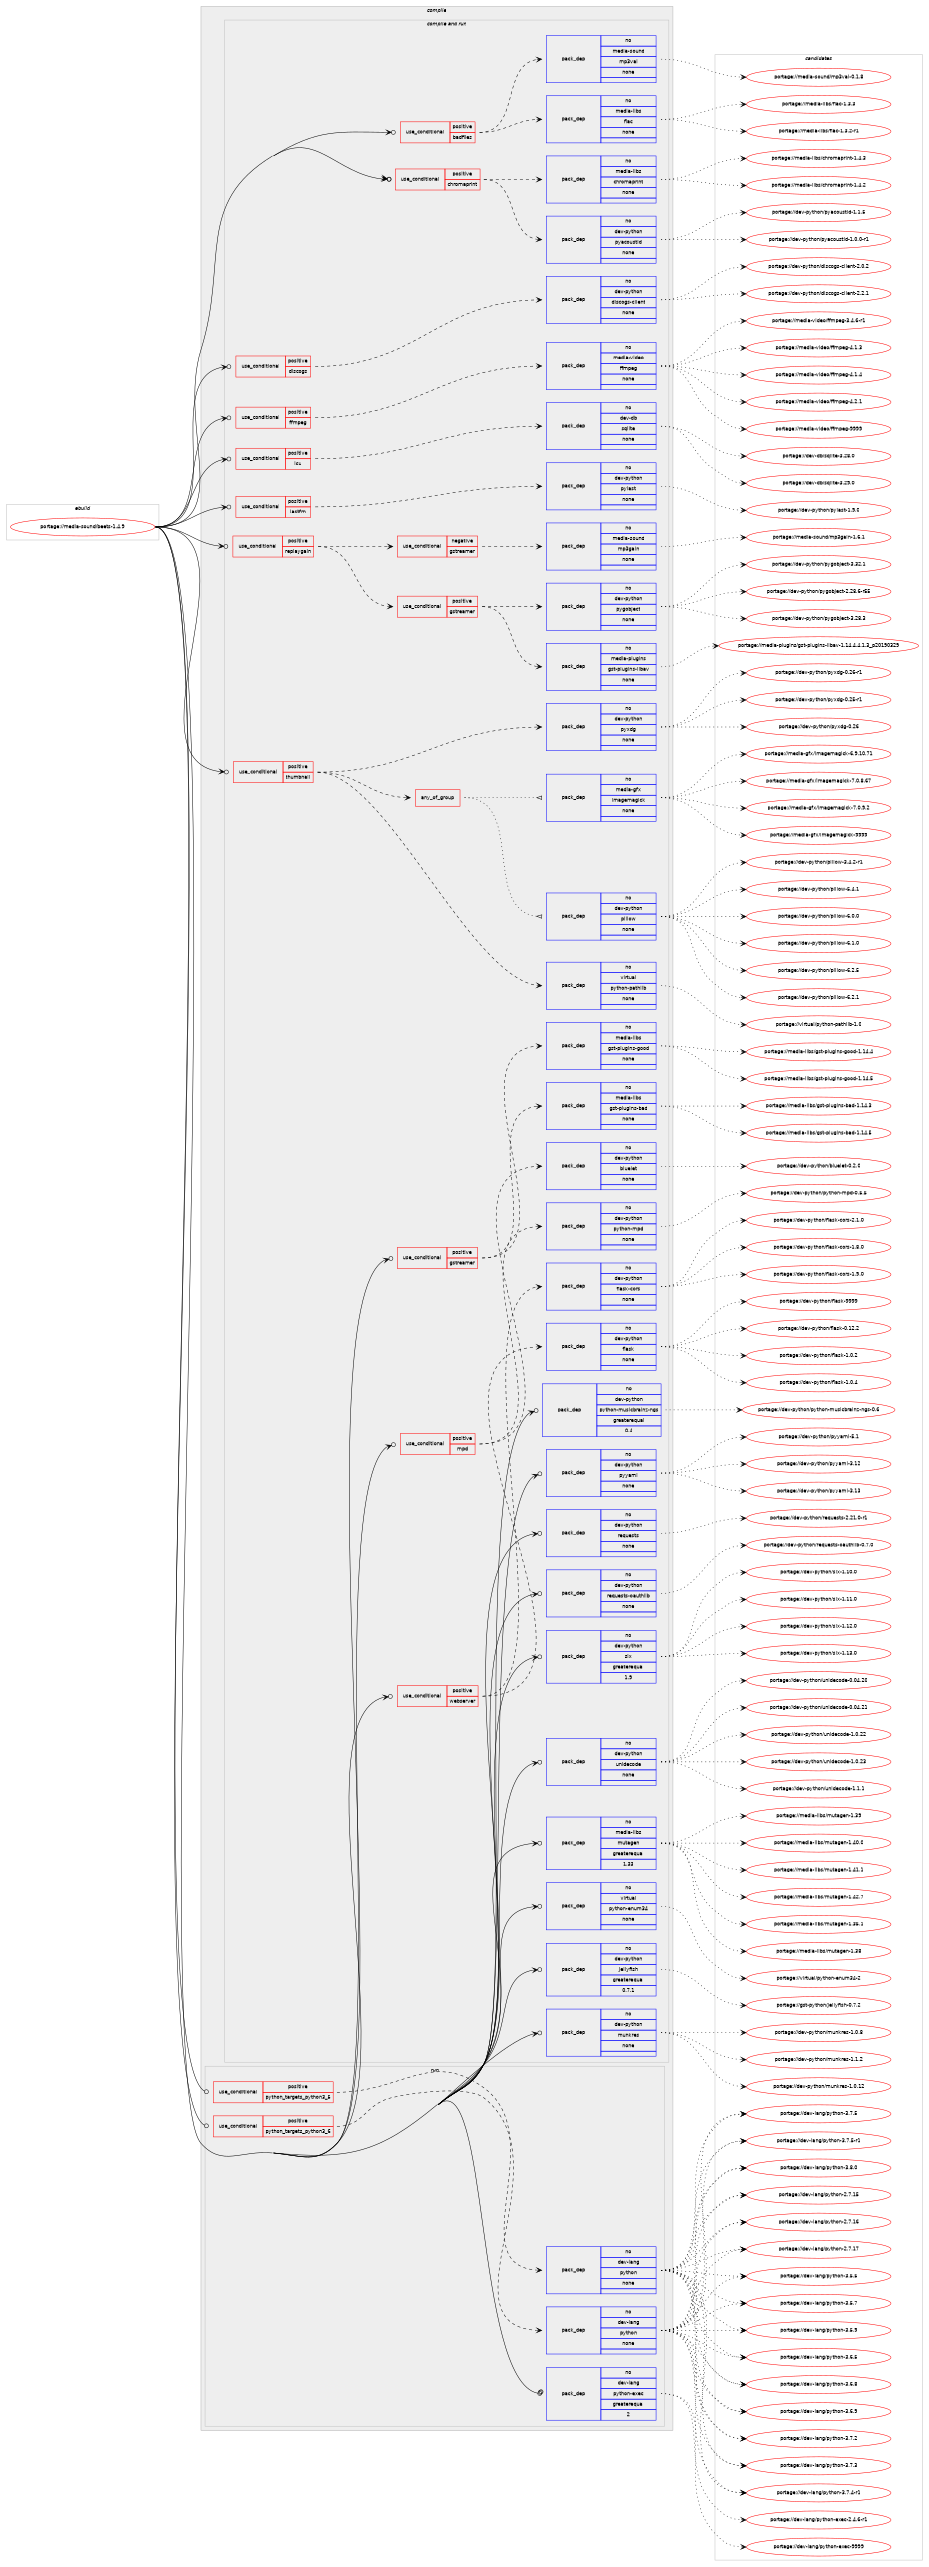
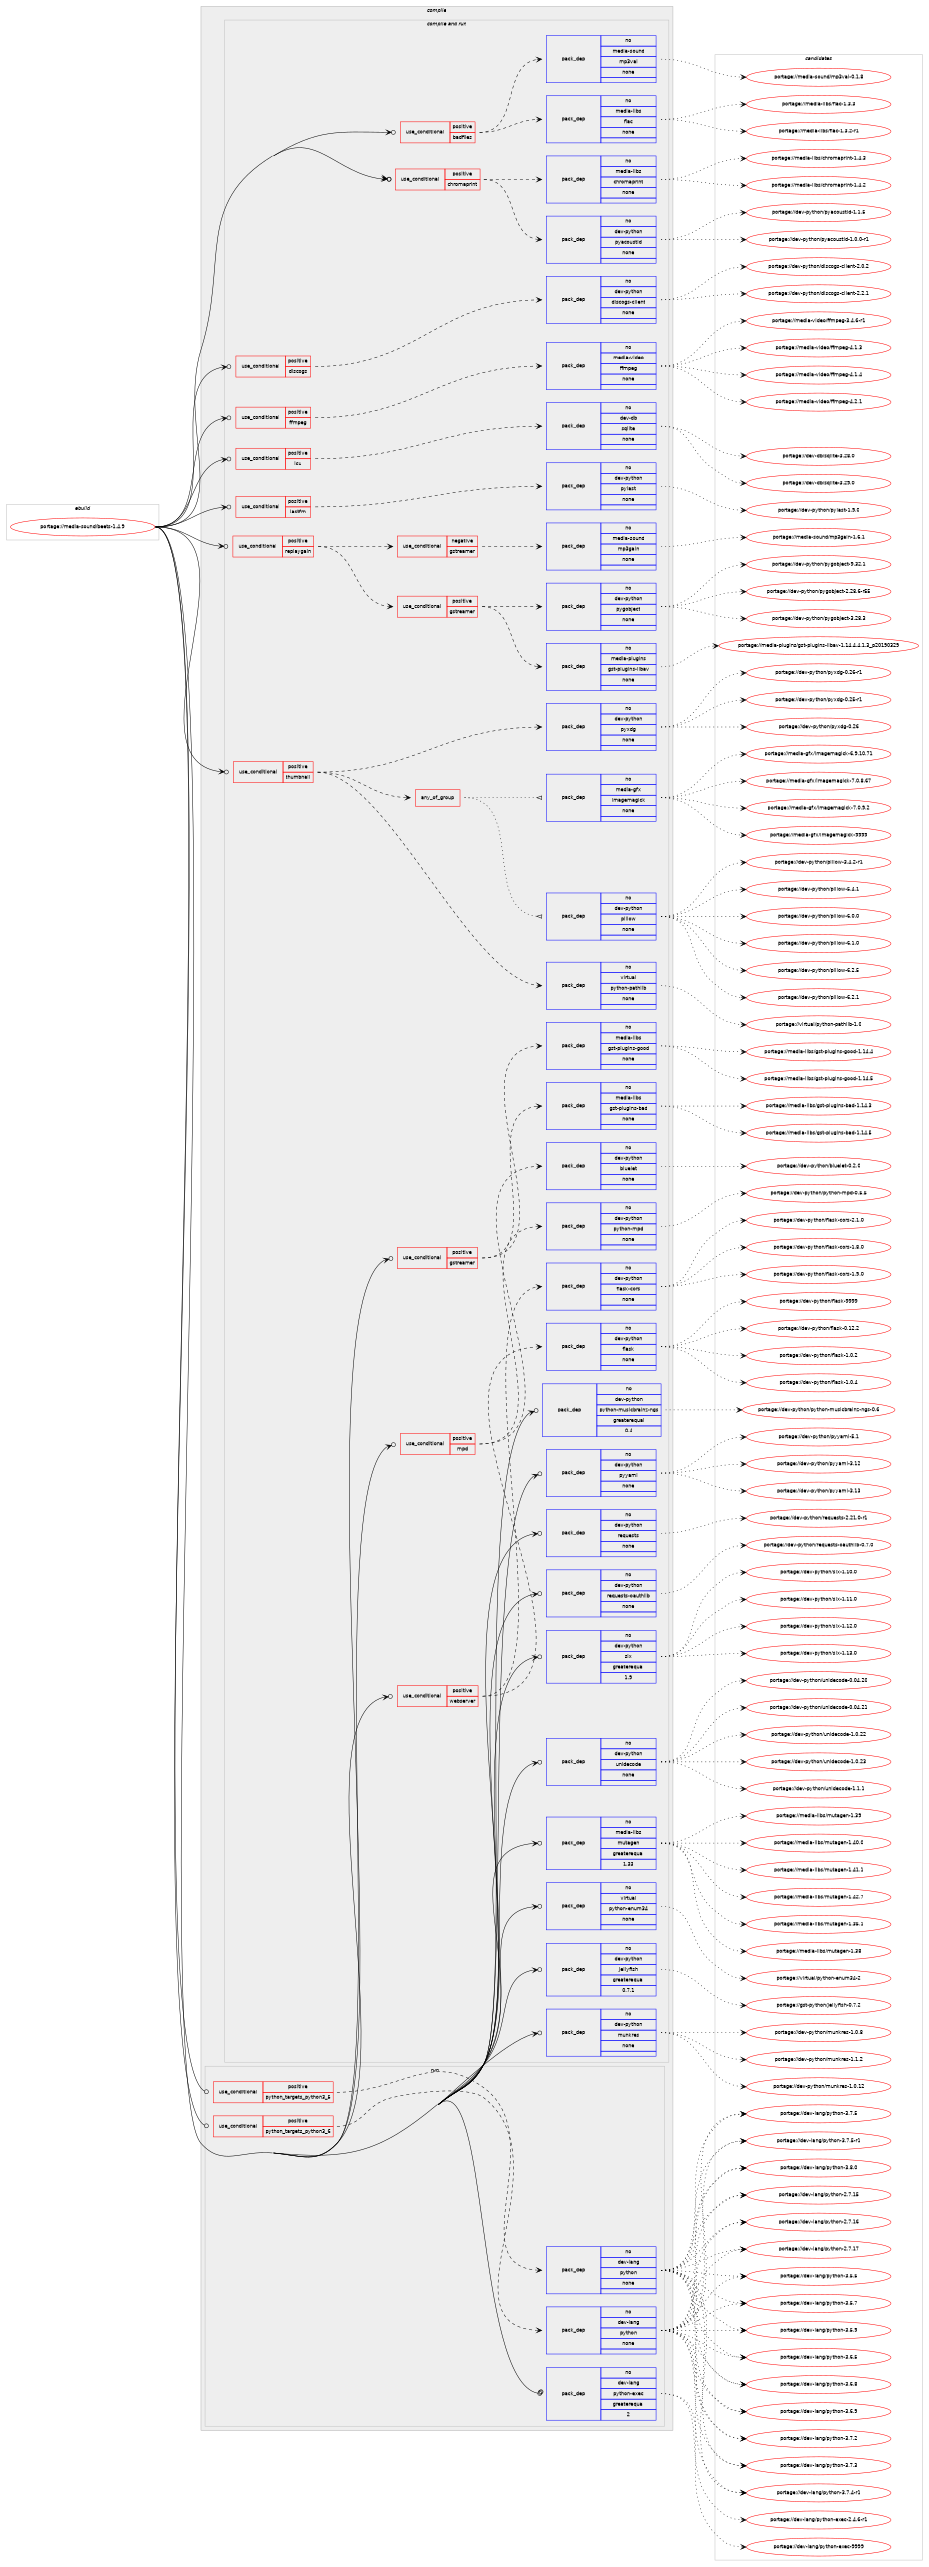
node "portage://media-video/ffmpeg-9999": removed
node "portage://dev-python/pygobject-3.32.1": label "portage://dev-python/pygobject-3.32.1" -> "portage://dev-python/pygobject-9.32.1"
